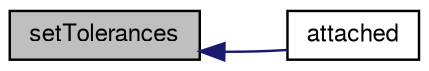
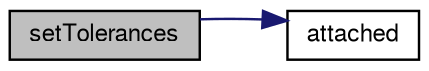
edge "attached" -> "setTolerances": reversed
